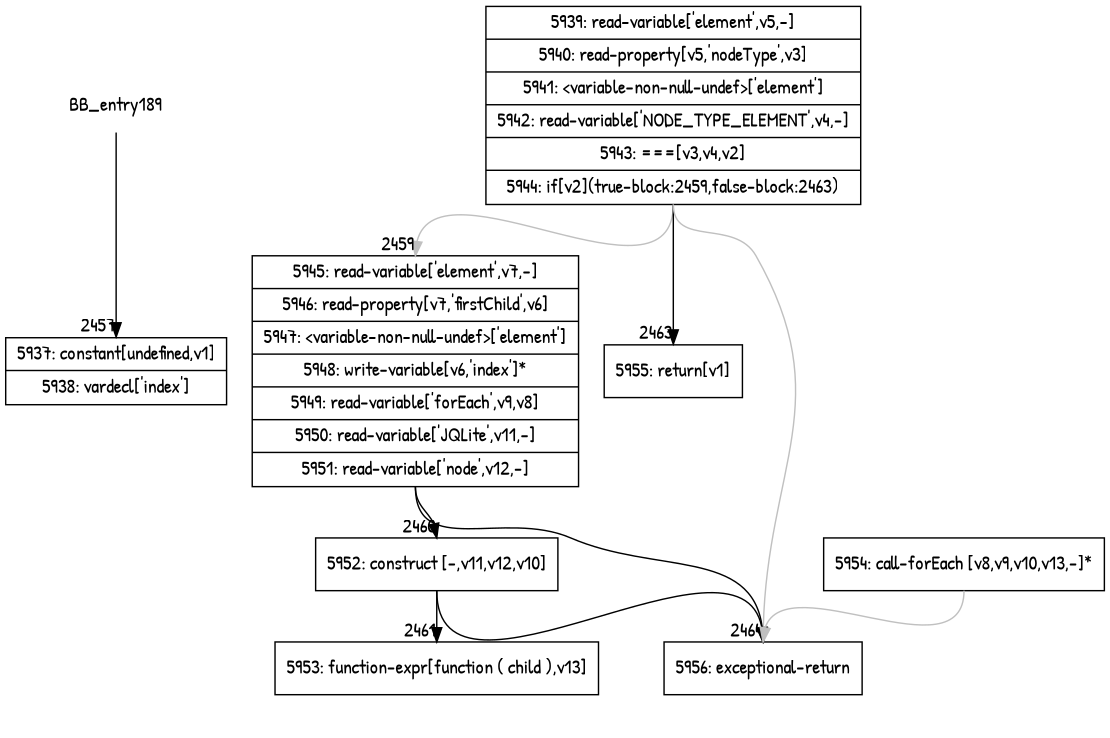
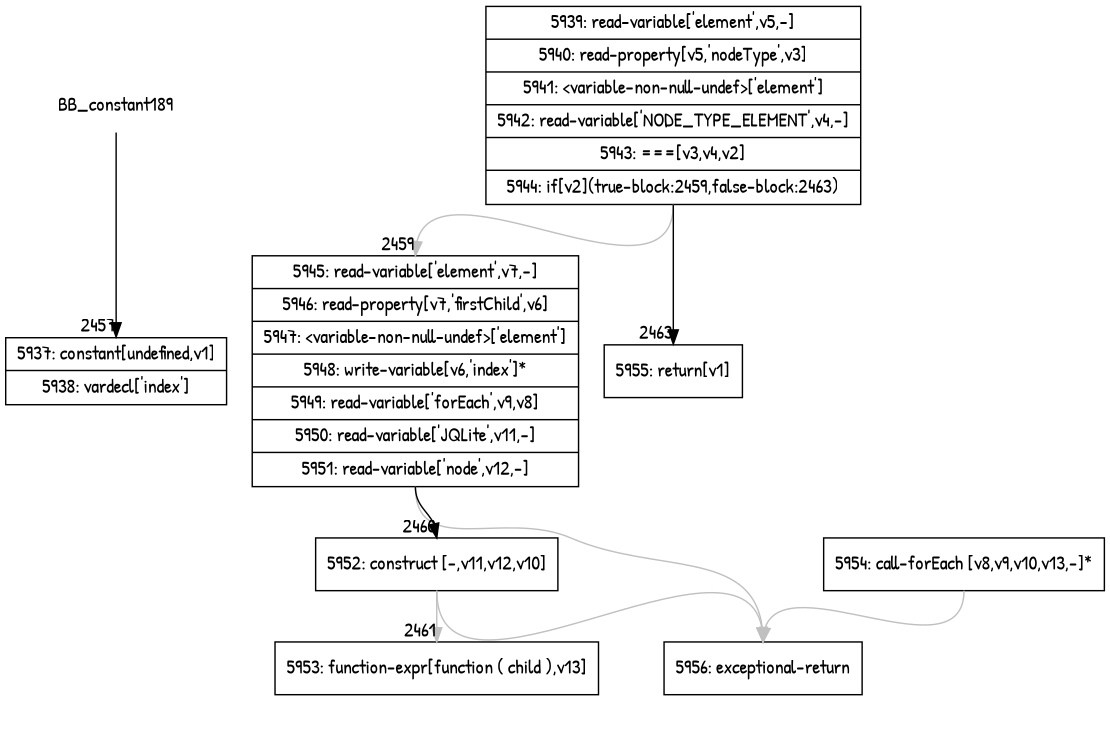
node "BB_entry189": label "BB_entry189" -> "BB_constant189"
edge "5939: read-variable['element',v5,-]" -> "5956: exceptional-return": removed
edge "5945: read-variable['element',v7,-]" -> "5956: exceptional-return": color black -> gray
edge "5952: construct [-,v11,v12,v10]" -> "5953: function-expr[function ( child ),v13]": color black -> gray
edge "5952: construct [-,v11,v12,v10]" -> "5956: exceptional-return": color black -> gray
